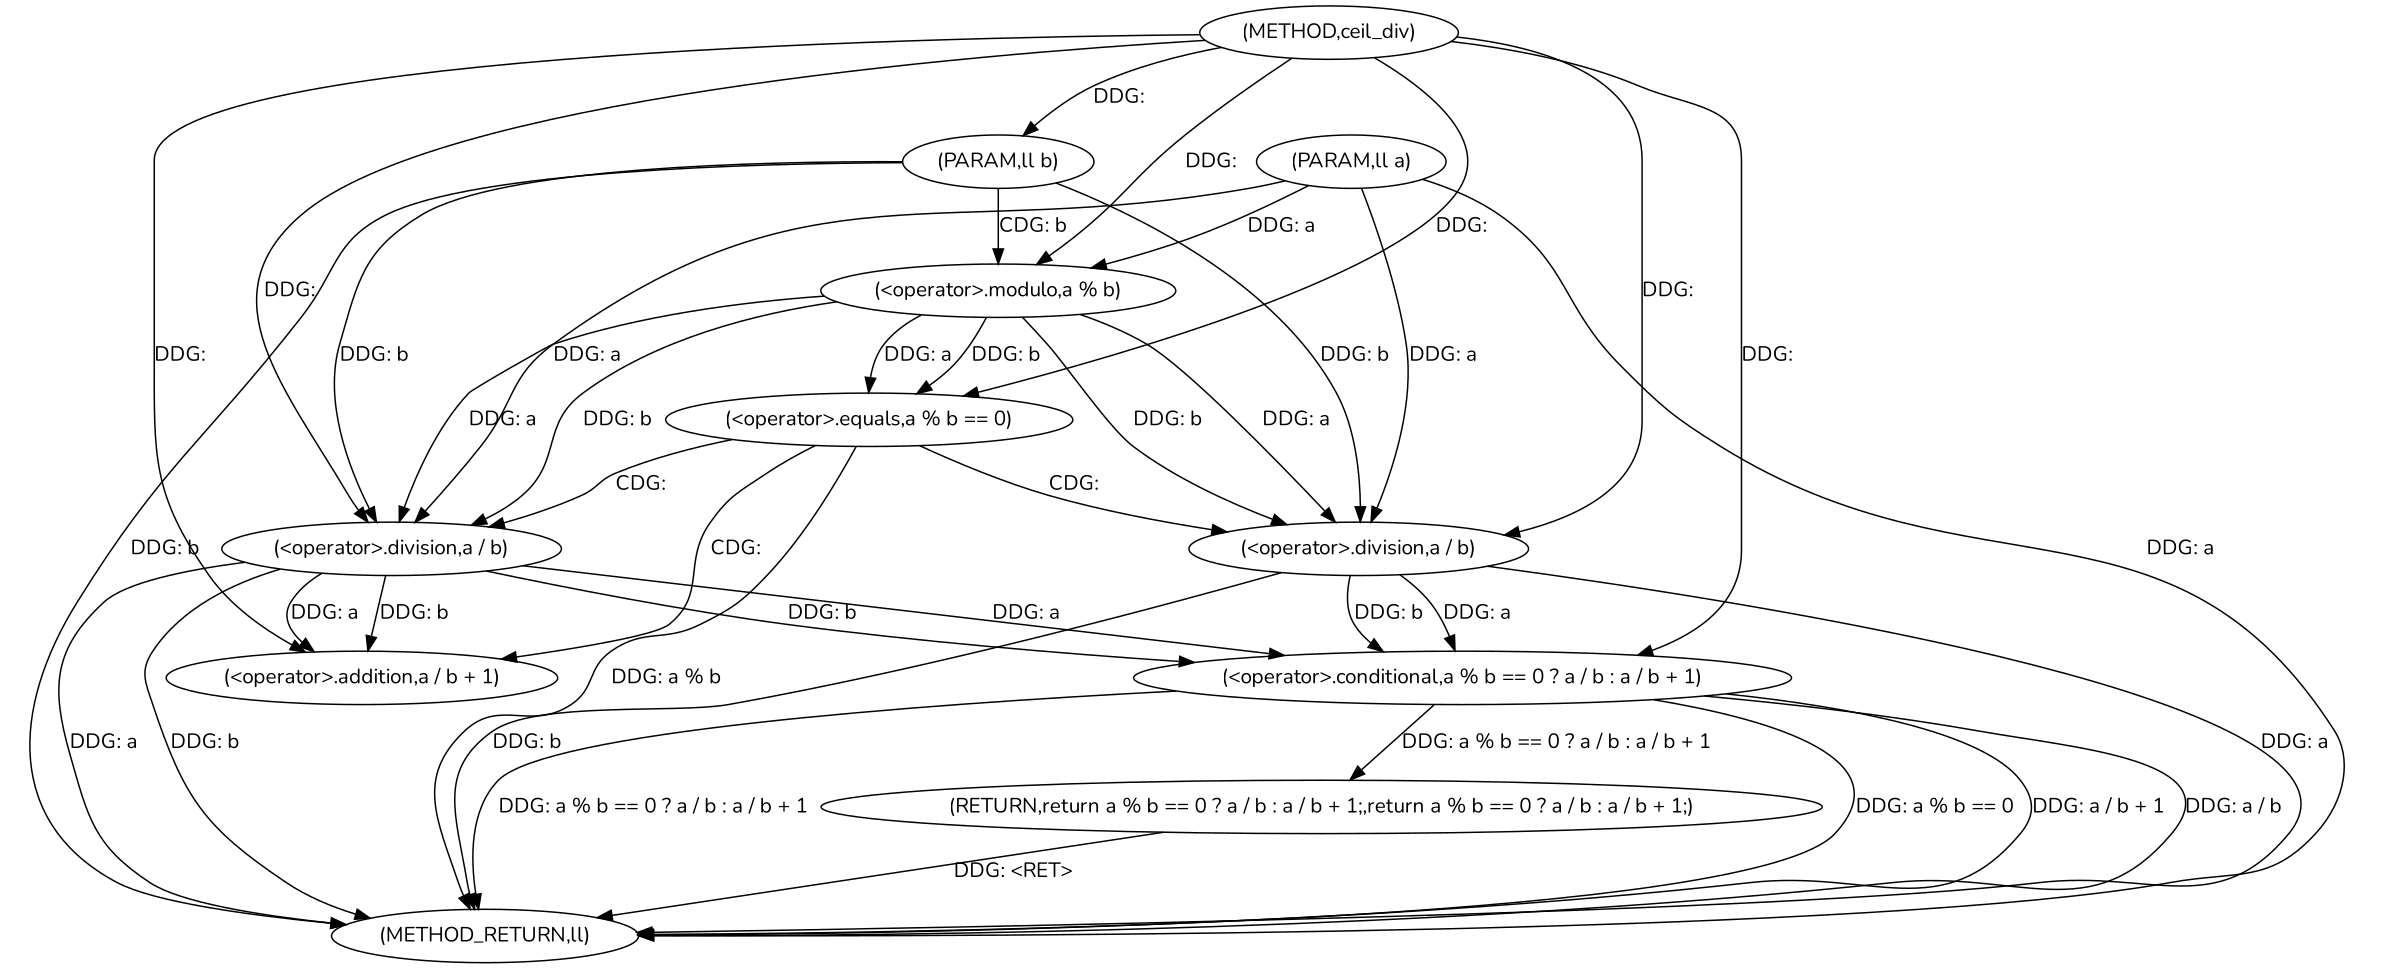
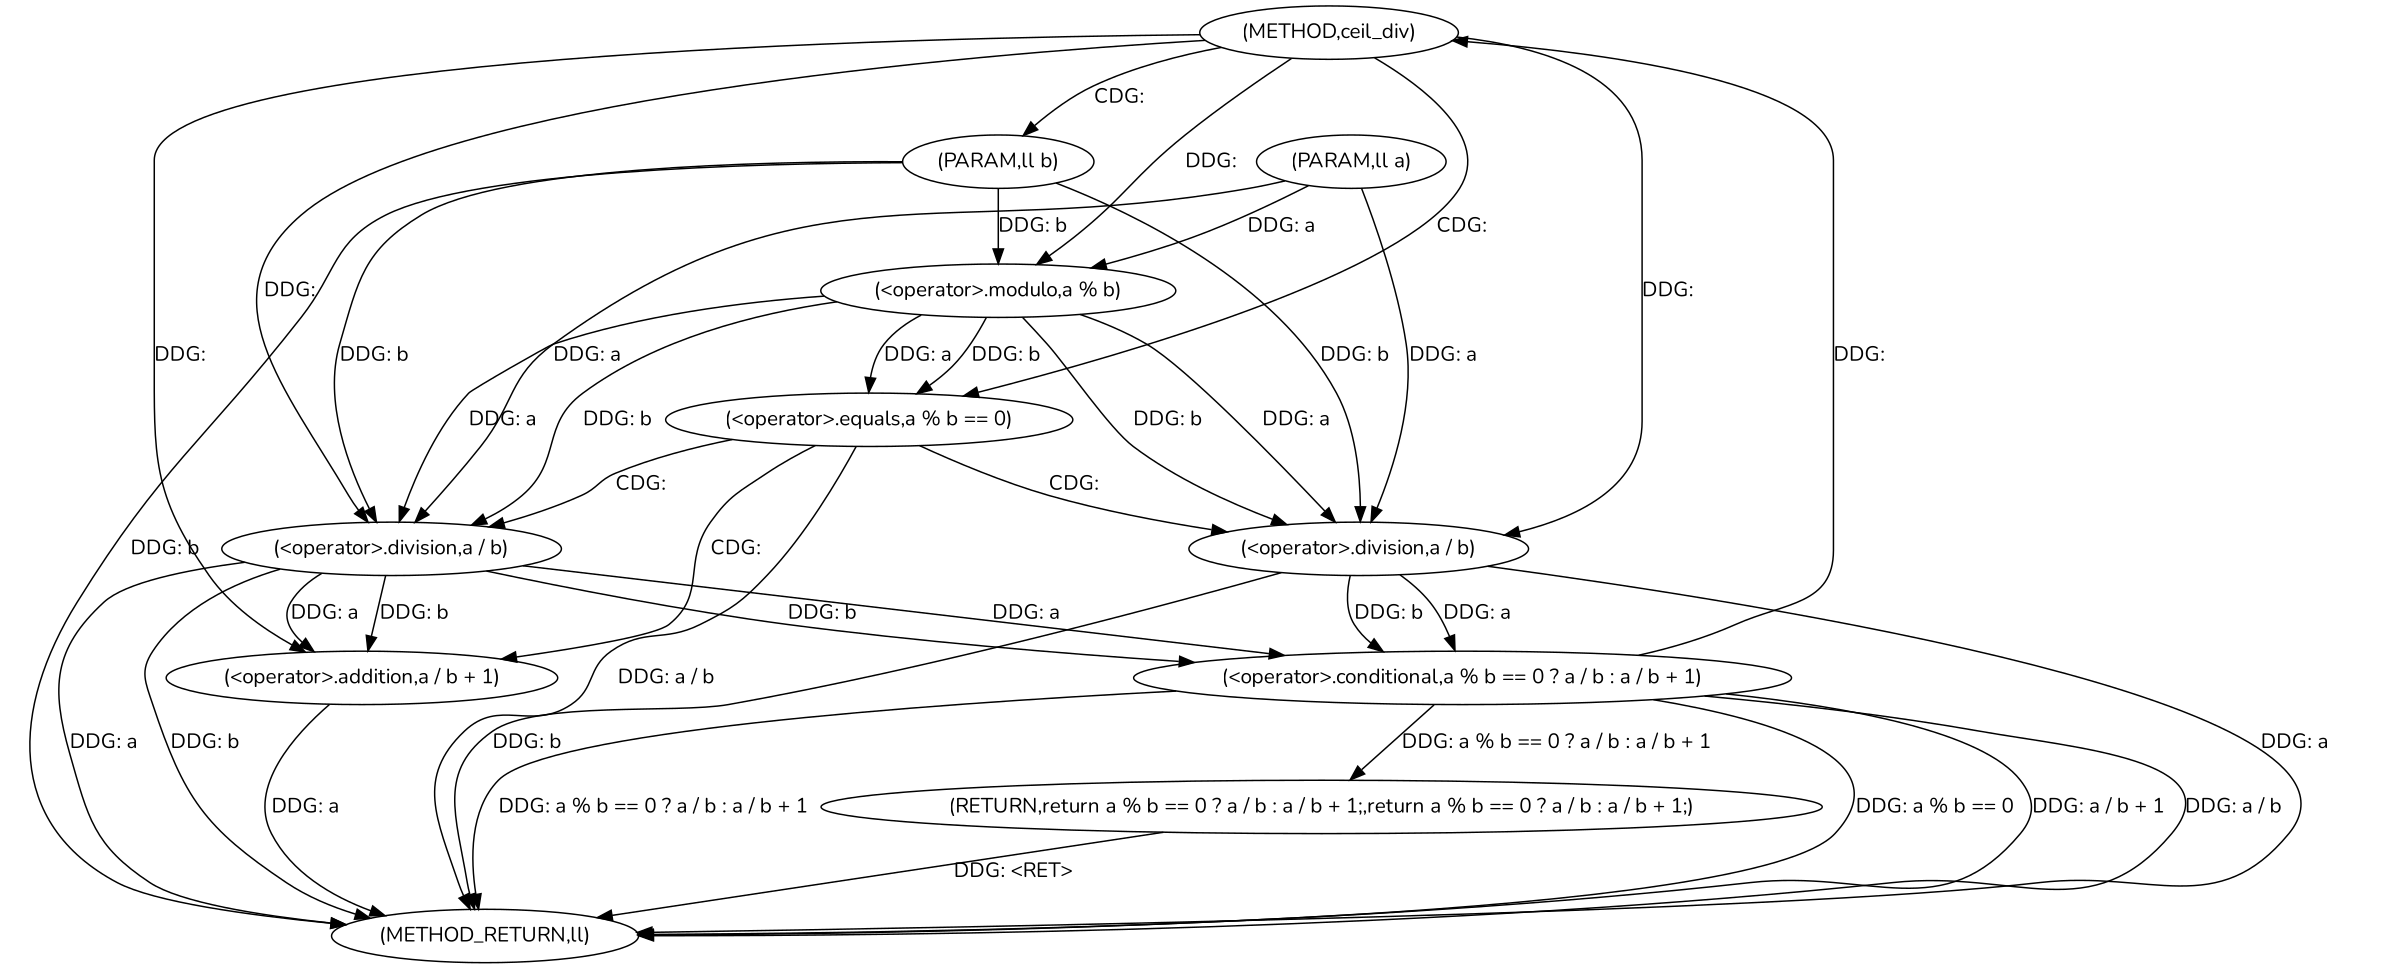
edge "(METHOD,ceil_div)" -> "(PARAM,ll b)": label "DDG: " -> "CDG: "
edge "(PARAM,ll b)" -> "(<operator>.modulo,a % b)": label "CDG: b" -> "DDG: b"
edge "(METHOD,ceil_div)" -> "(<operator>.equals,a % b == 0)": label "DDG: " -> "CDG: "
edge "(METHOD,ceil_div)" -> "(<operator>.conditional,a % b == 0 ? a / b : a / b + 1)": reversed
edge "(<operator>.equals,a % b == 0)" -> "(METHOD_RETURN,ll)": label "DDG: a % b" -> "DDG: a / b"
edge "(PARAM,ll a)" -> "(METHOD_RETURN,ll)": now "(<operator>.addition,a / b + 1)" -> "(METHOD_RETURN,ll)"
